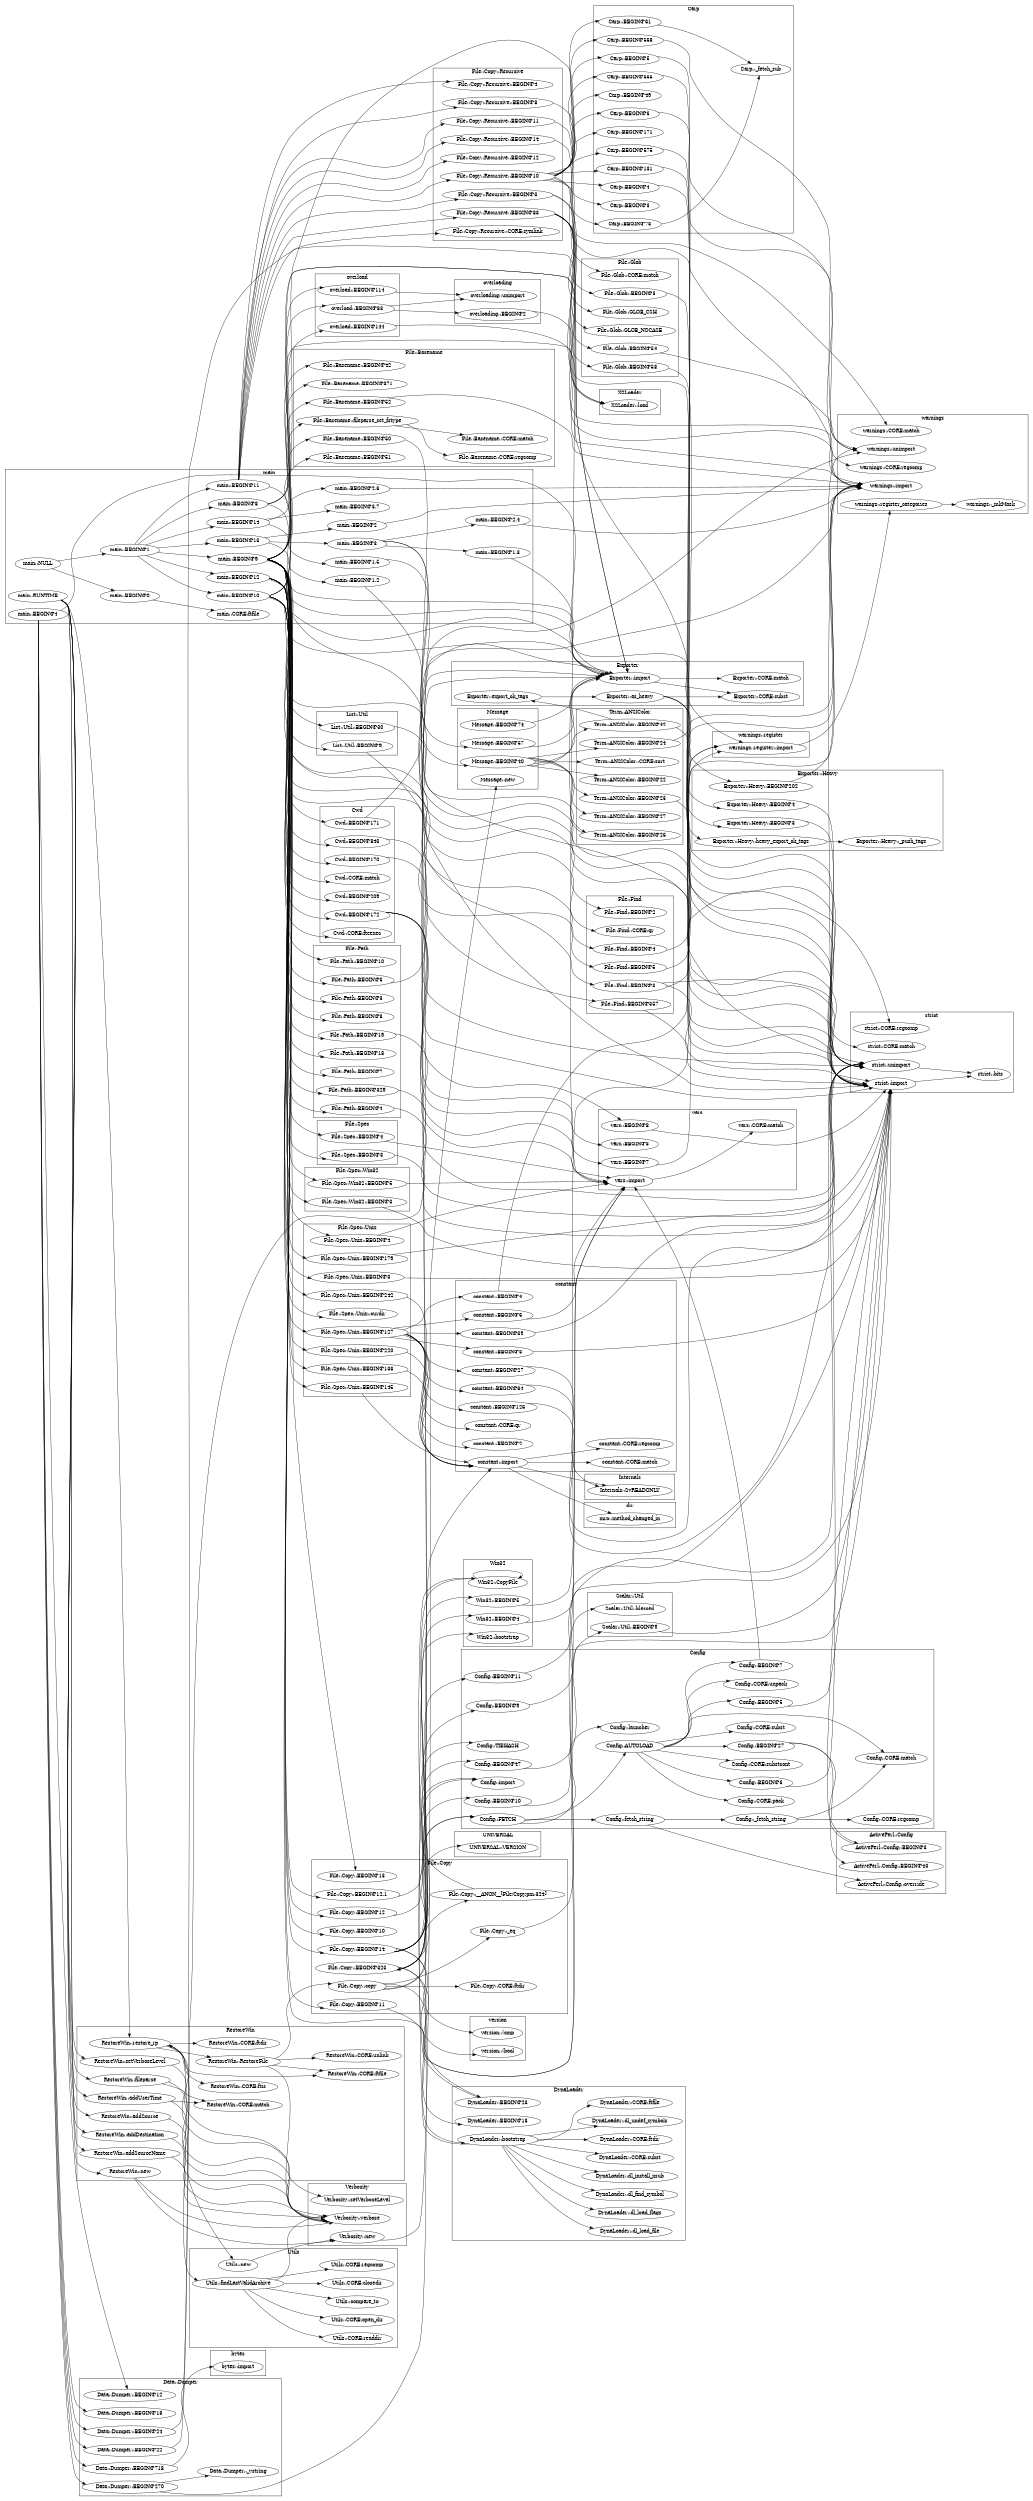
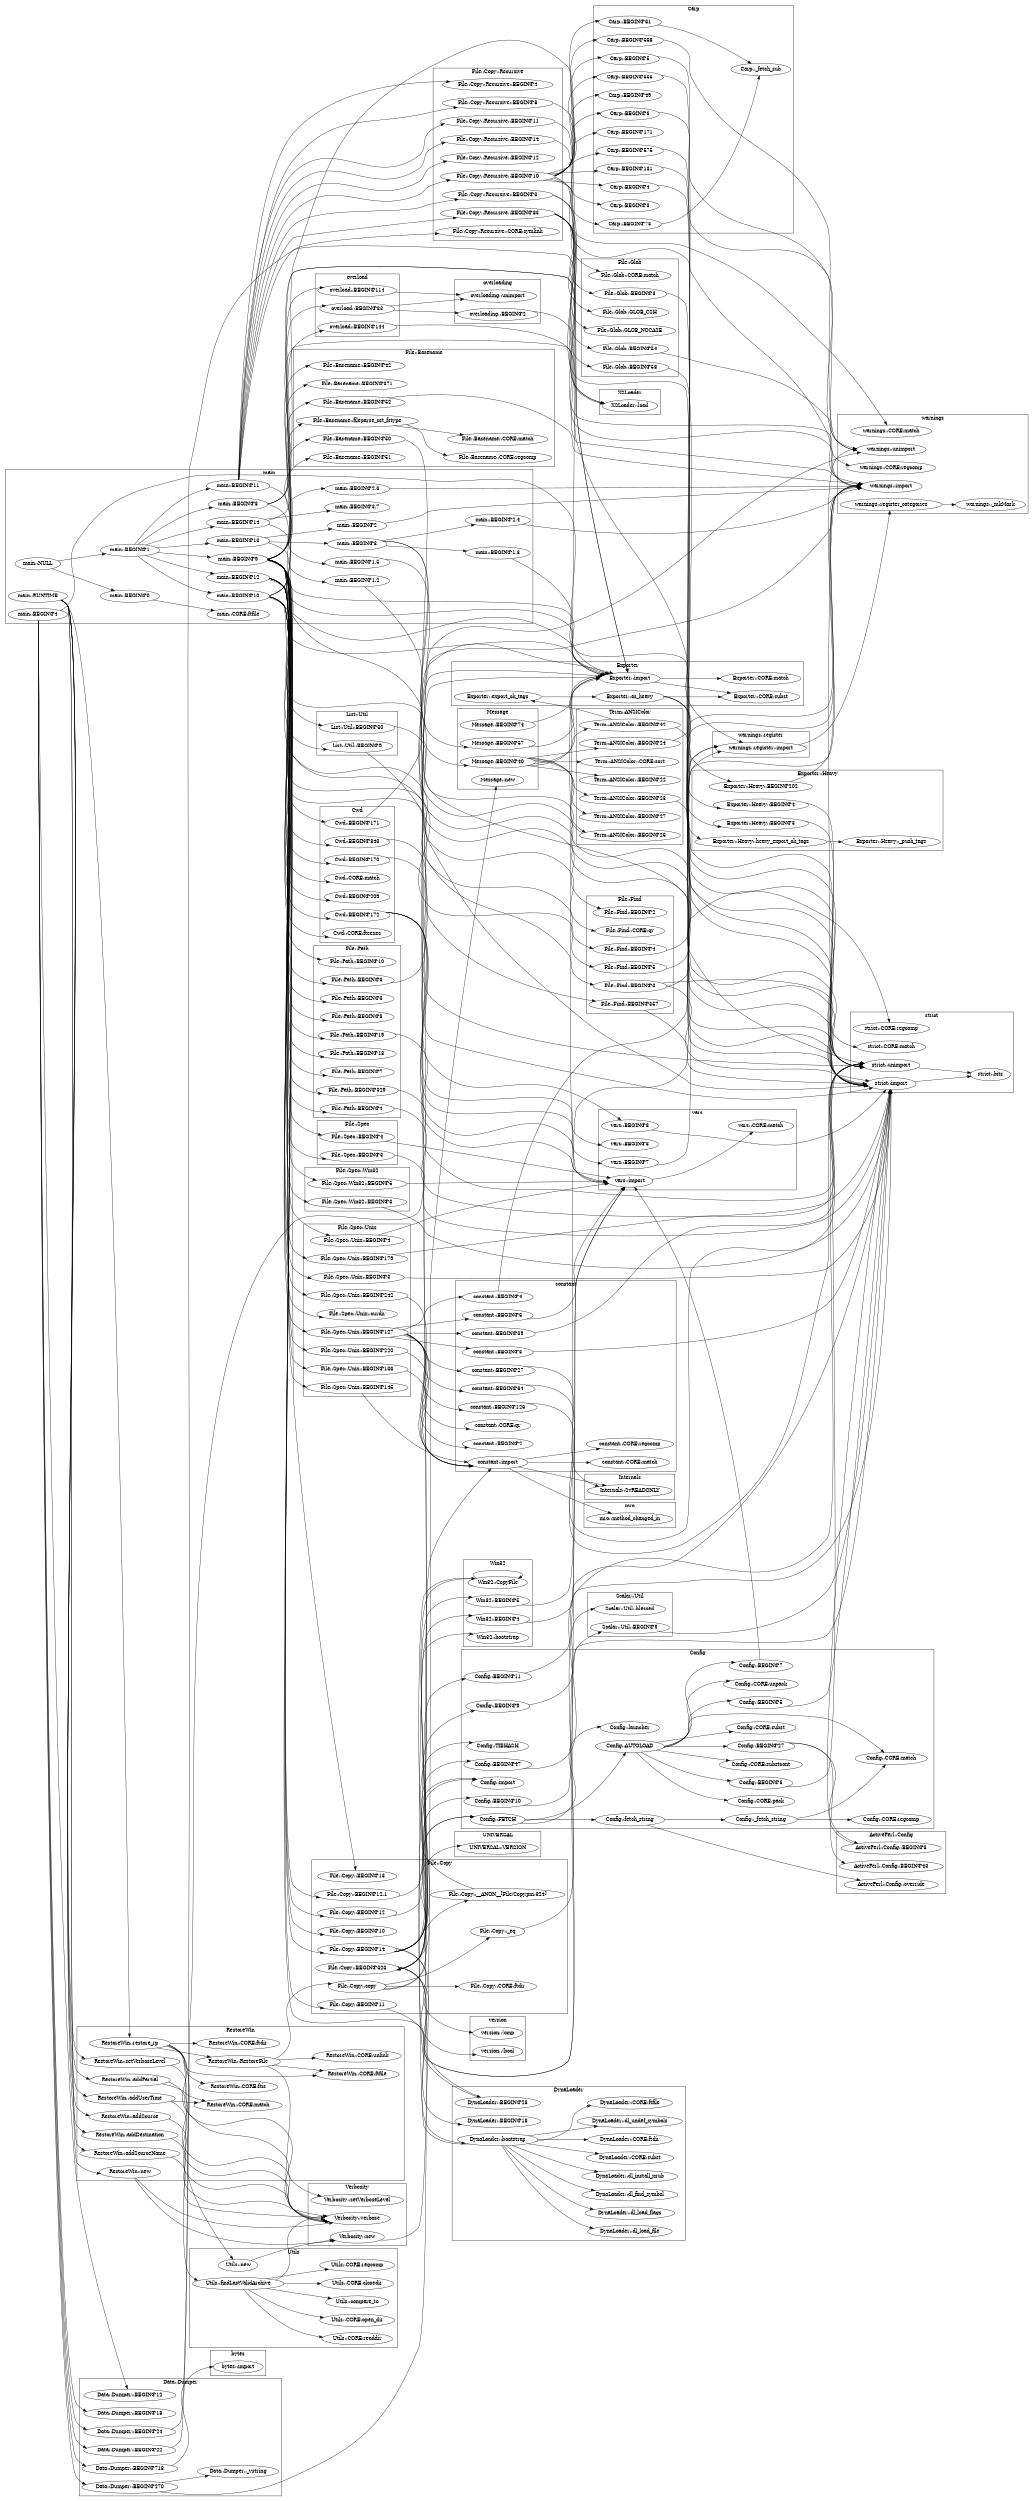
cluster "dir": label "dir" -> "mro"
edge "File::Copy::copy" -> "DynaLoader::bootstrap": now "File::Copy::BEGIN@323" -> "DynaLoader::bootstrap"
node "RestoreWin::fileparse": label "RestoreWin::fileparse" -> "RestoreWin::addPartial"
edge "Verbosity::verbose" -> "RestoreWin::restore_rp": reversed
